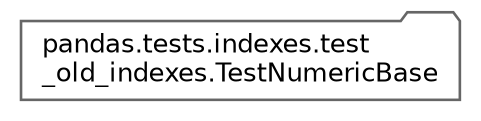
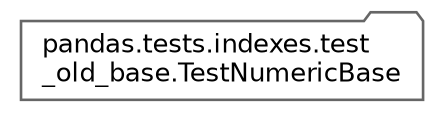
node "pandas.tests.indexes.test _old_indexes.TestNumericBase": label "pandas.tests.indexes.test _old_indexes.TestNumericBase" -> "pandas.tests.indexes.test _old_base.TestNumericBase"
